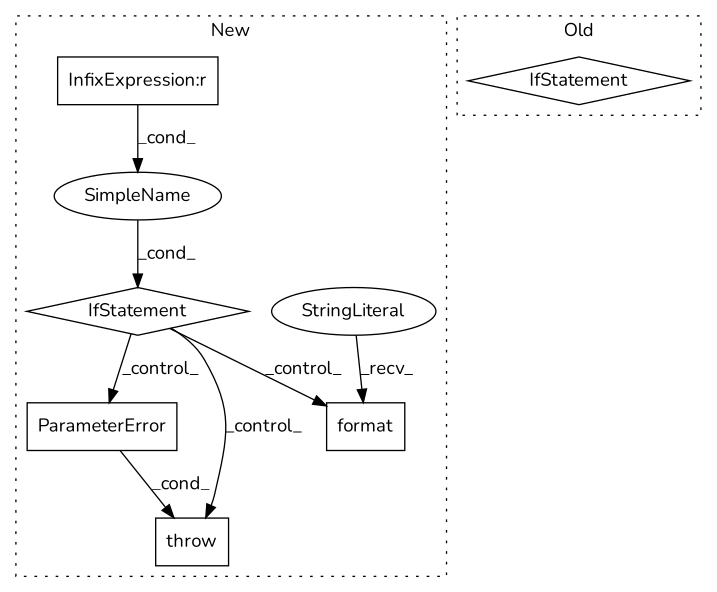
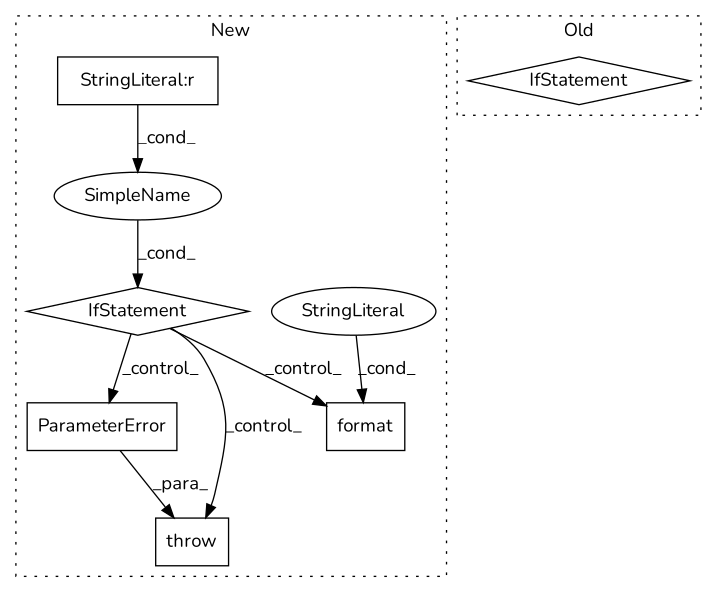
node "InfixExpression:r": label "InfixExpression:r" -> "StringLiteral:r"
edge "StringLiteral" -> "format": label "_recv_" -> "_cond_"
edge "ParameterError" -> "throw": label "_cond_" -> "_para_"
